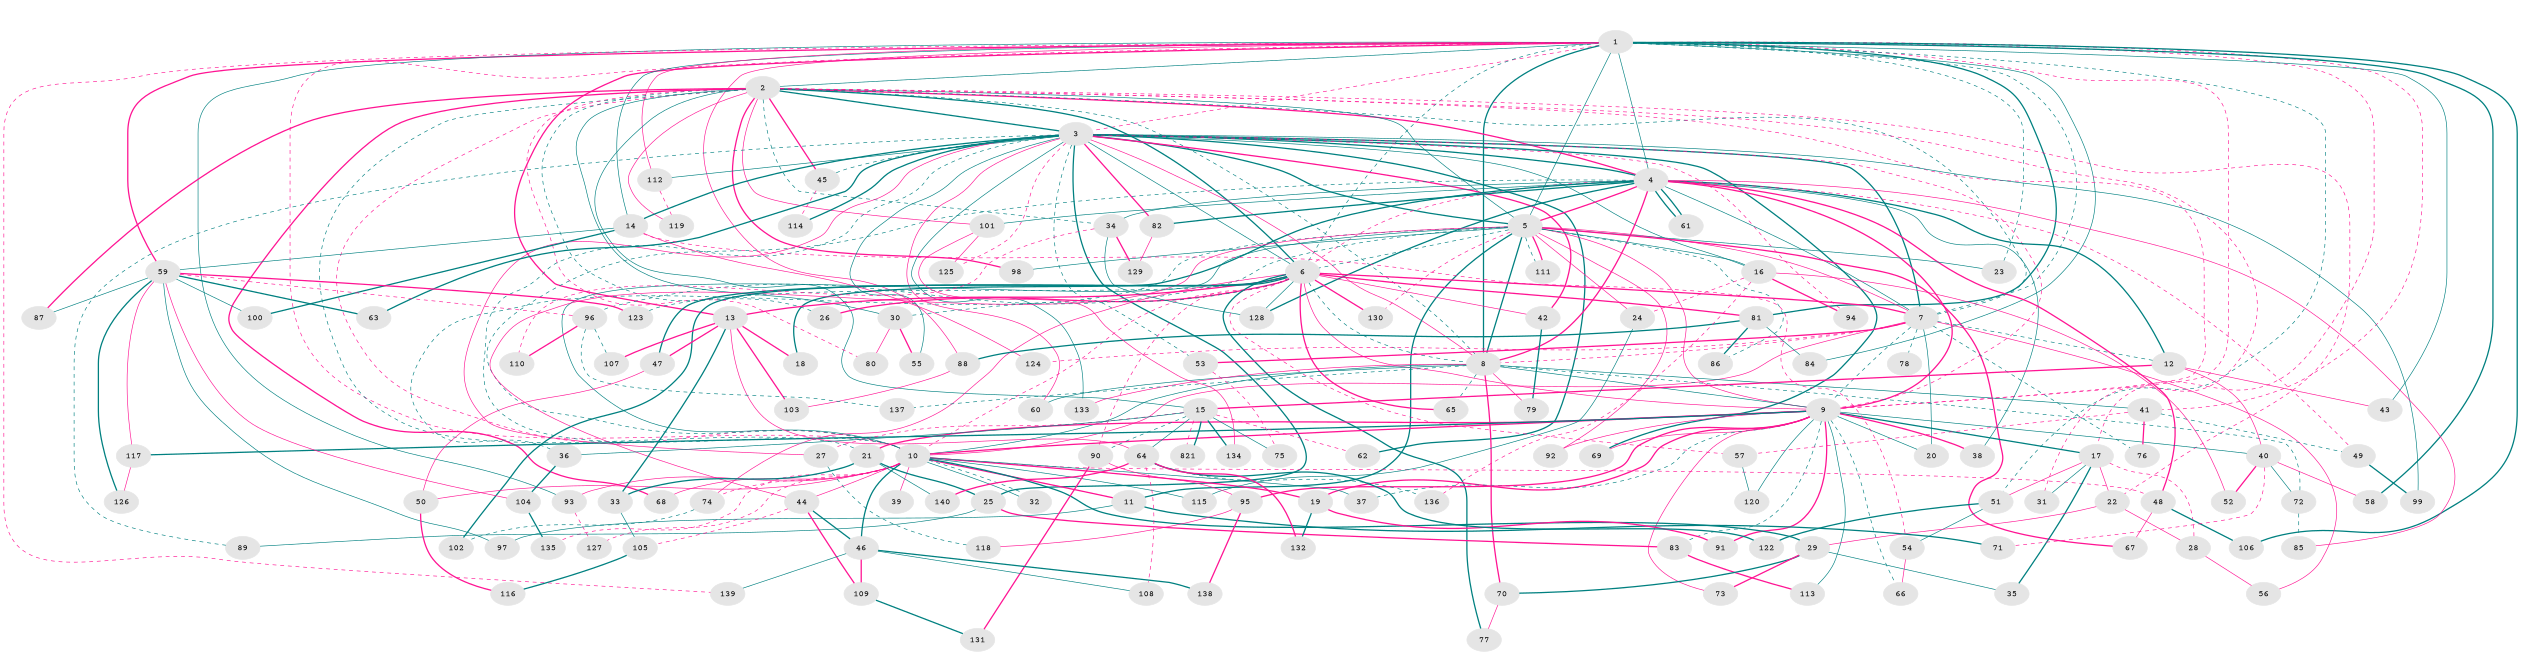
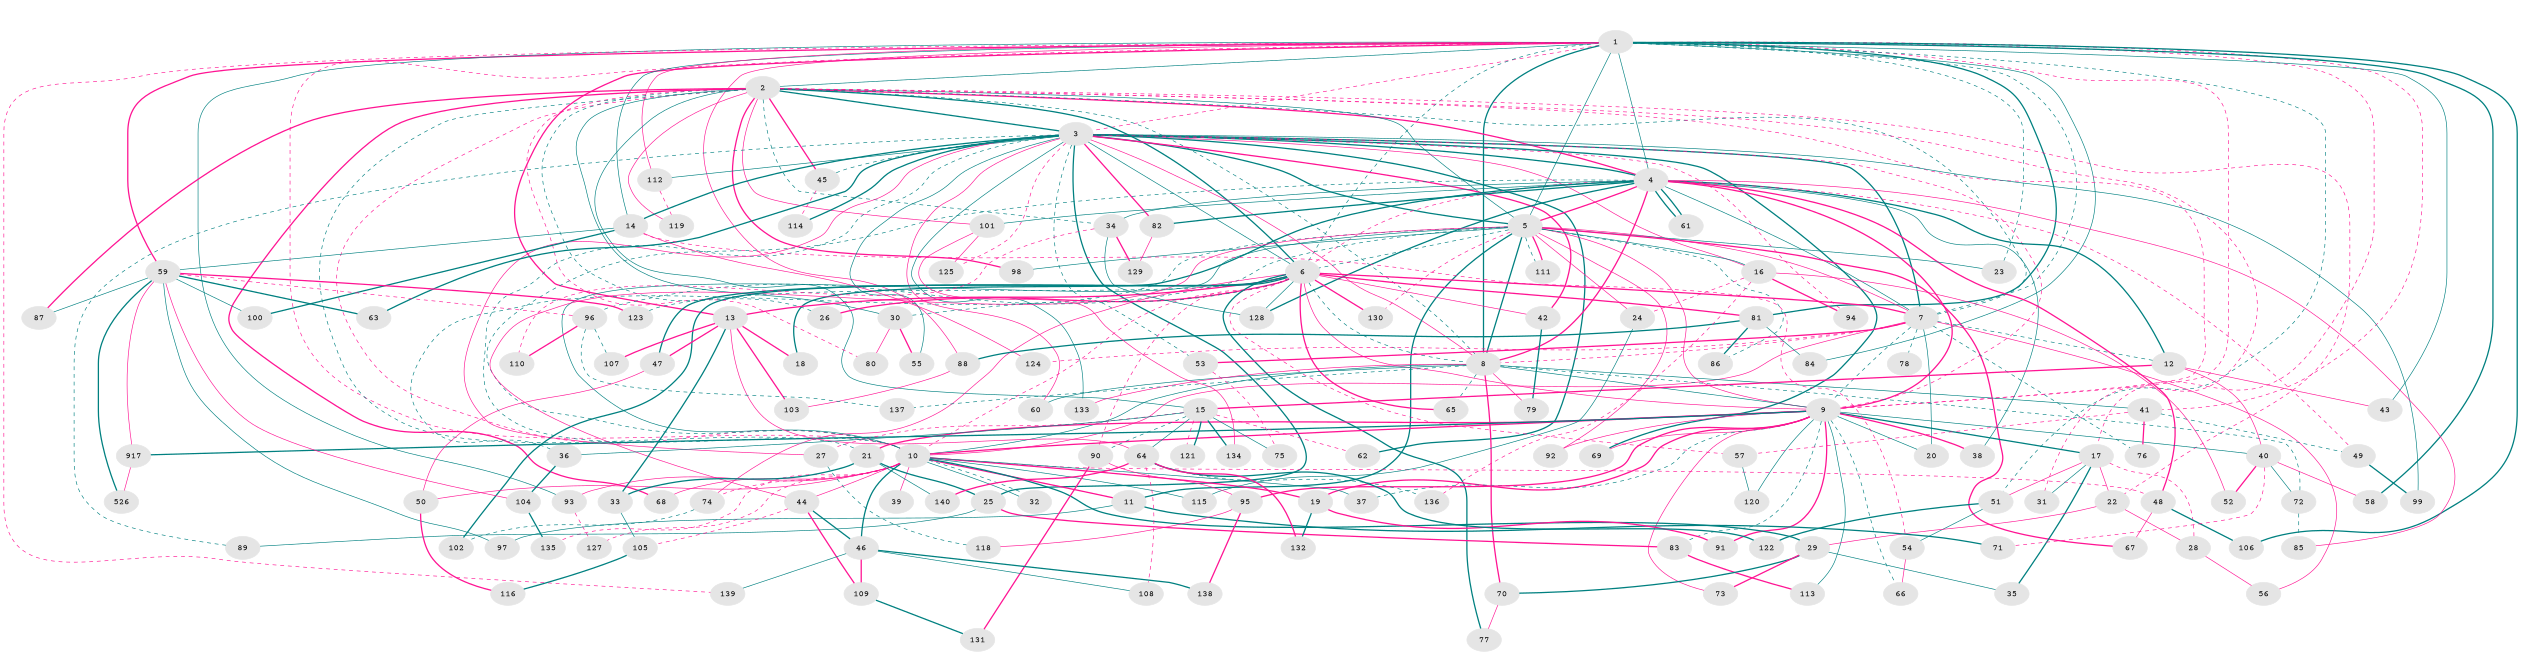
edge "3" -- "16": color teal -> deeppink
node "117": label "117" -> "917"
node "821": label "821" -> "121"
node "126": label "126" -> "526"
